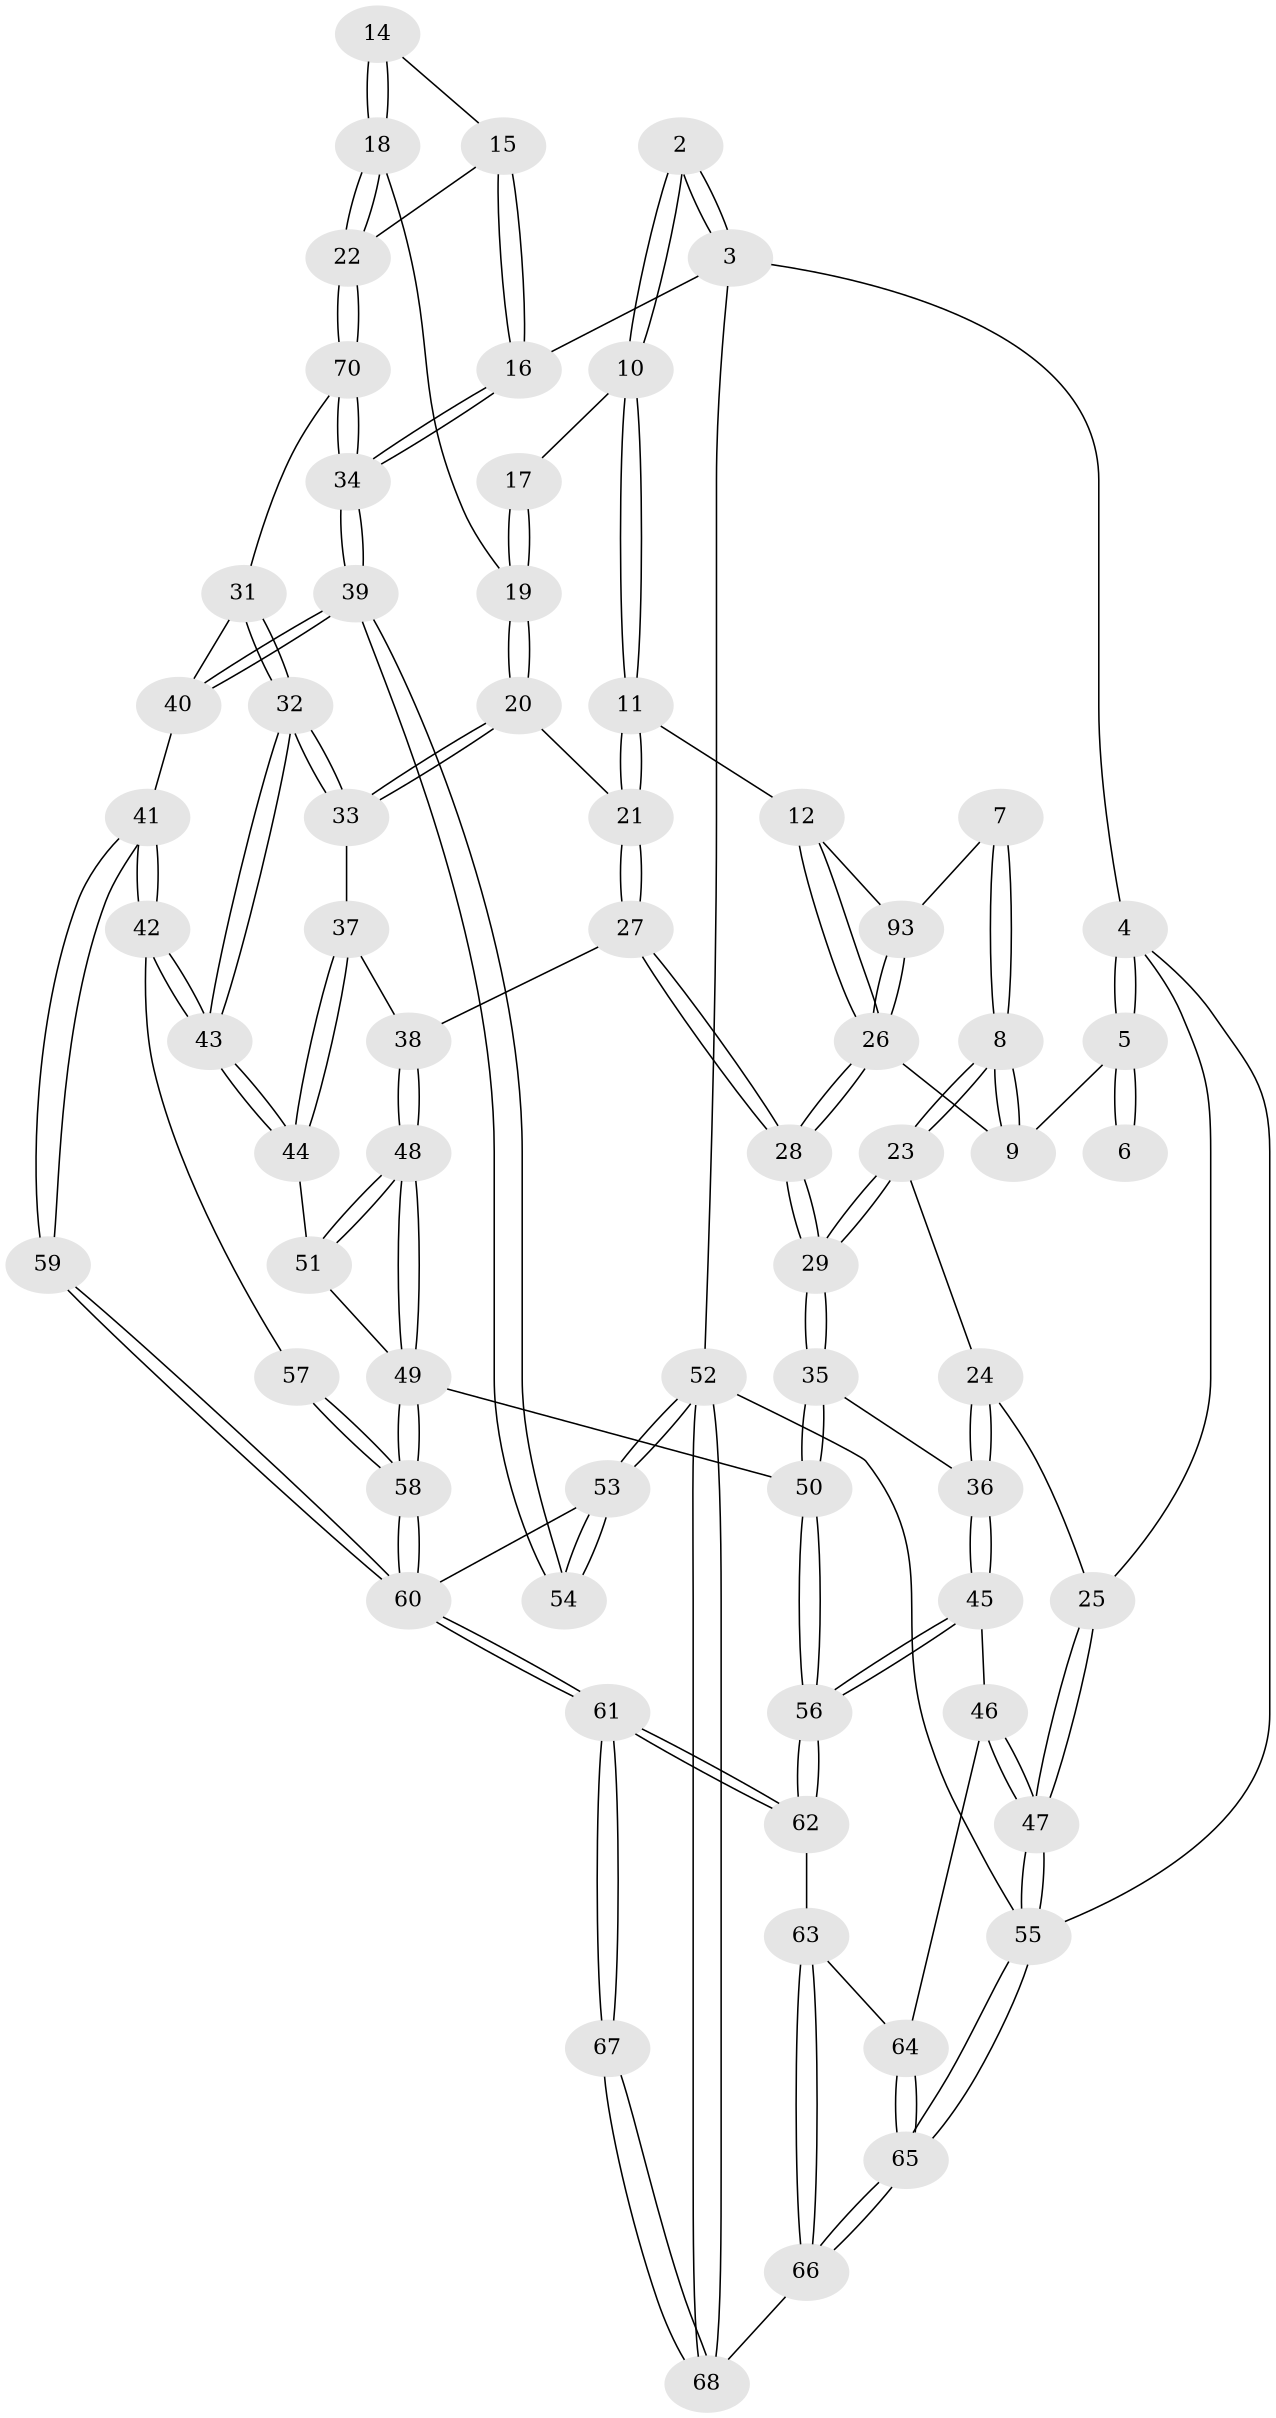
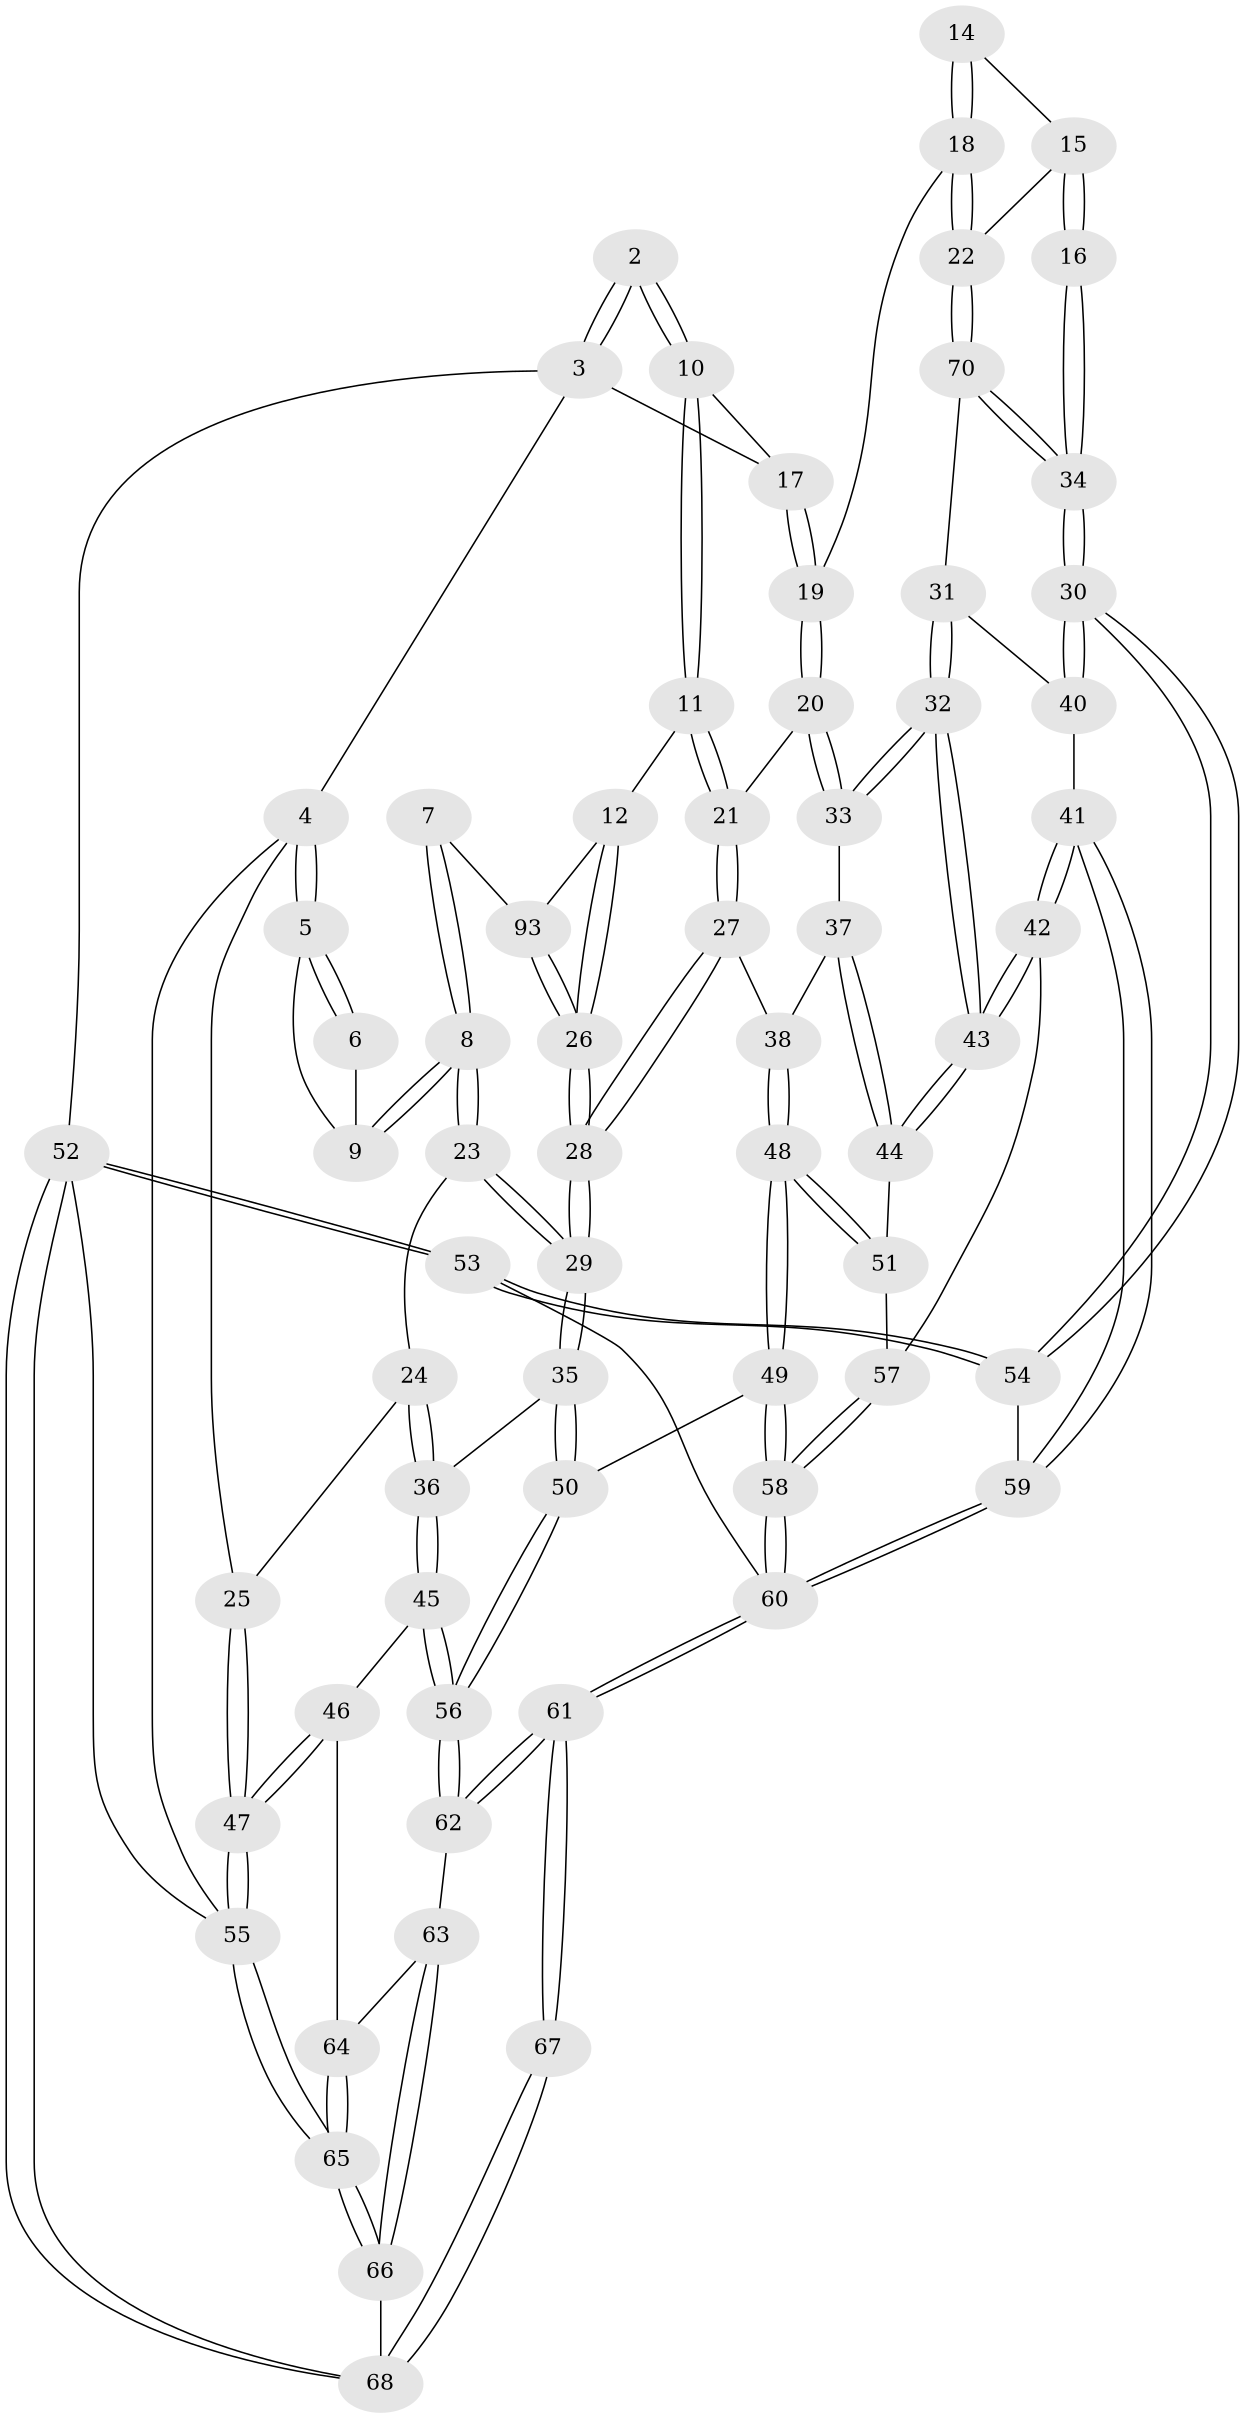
edge "3" -- "16": now "3" -- "17"
node "39": label "39" -> "30"
edge "26" -- "9": now "6" -- "9"
edge "51" -- "49": now "51" -- "57"
edge "54" -- "59": added
